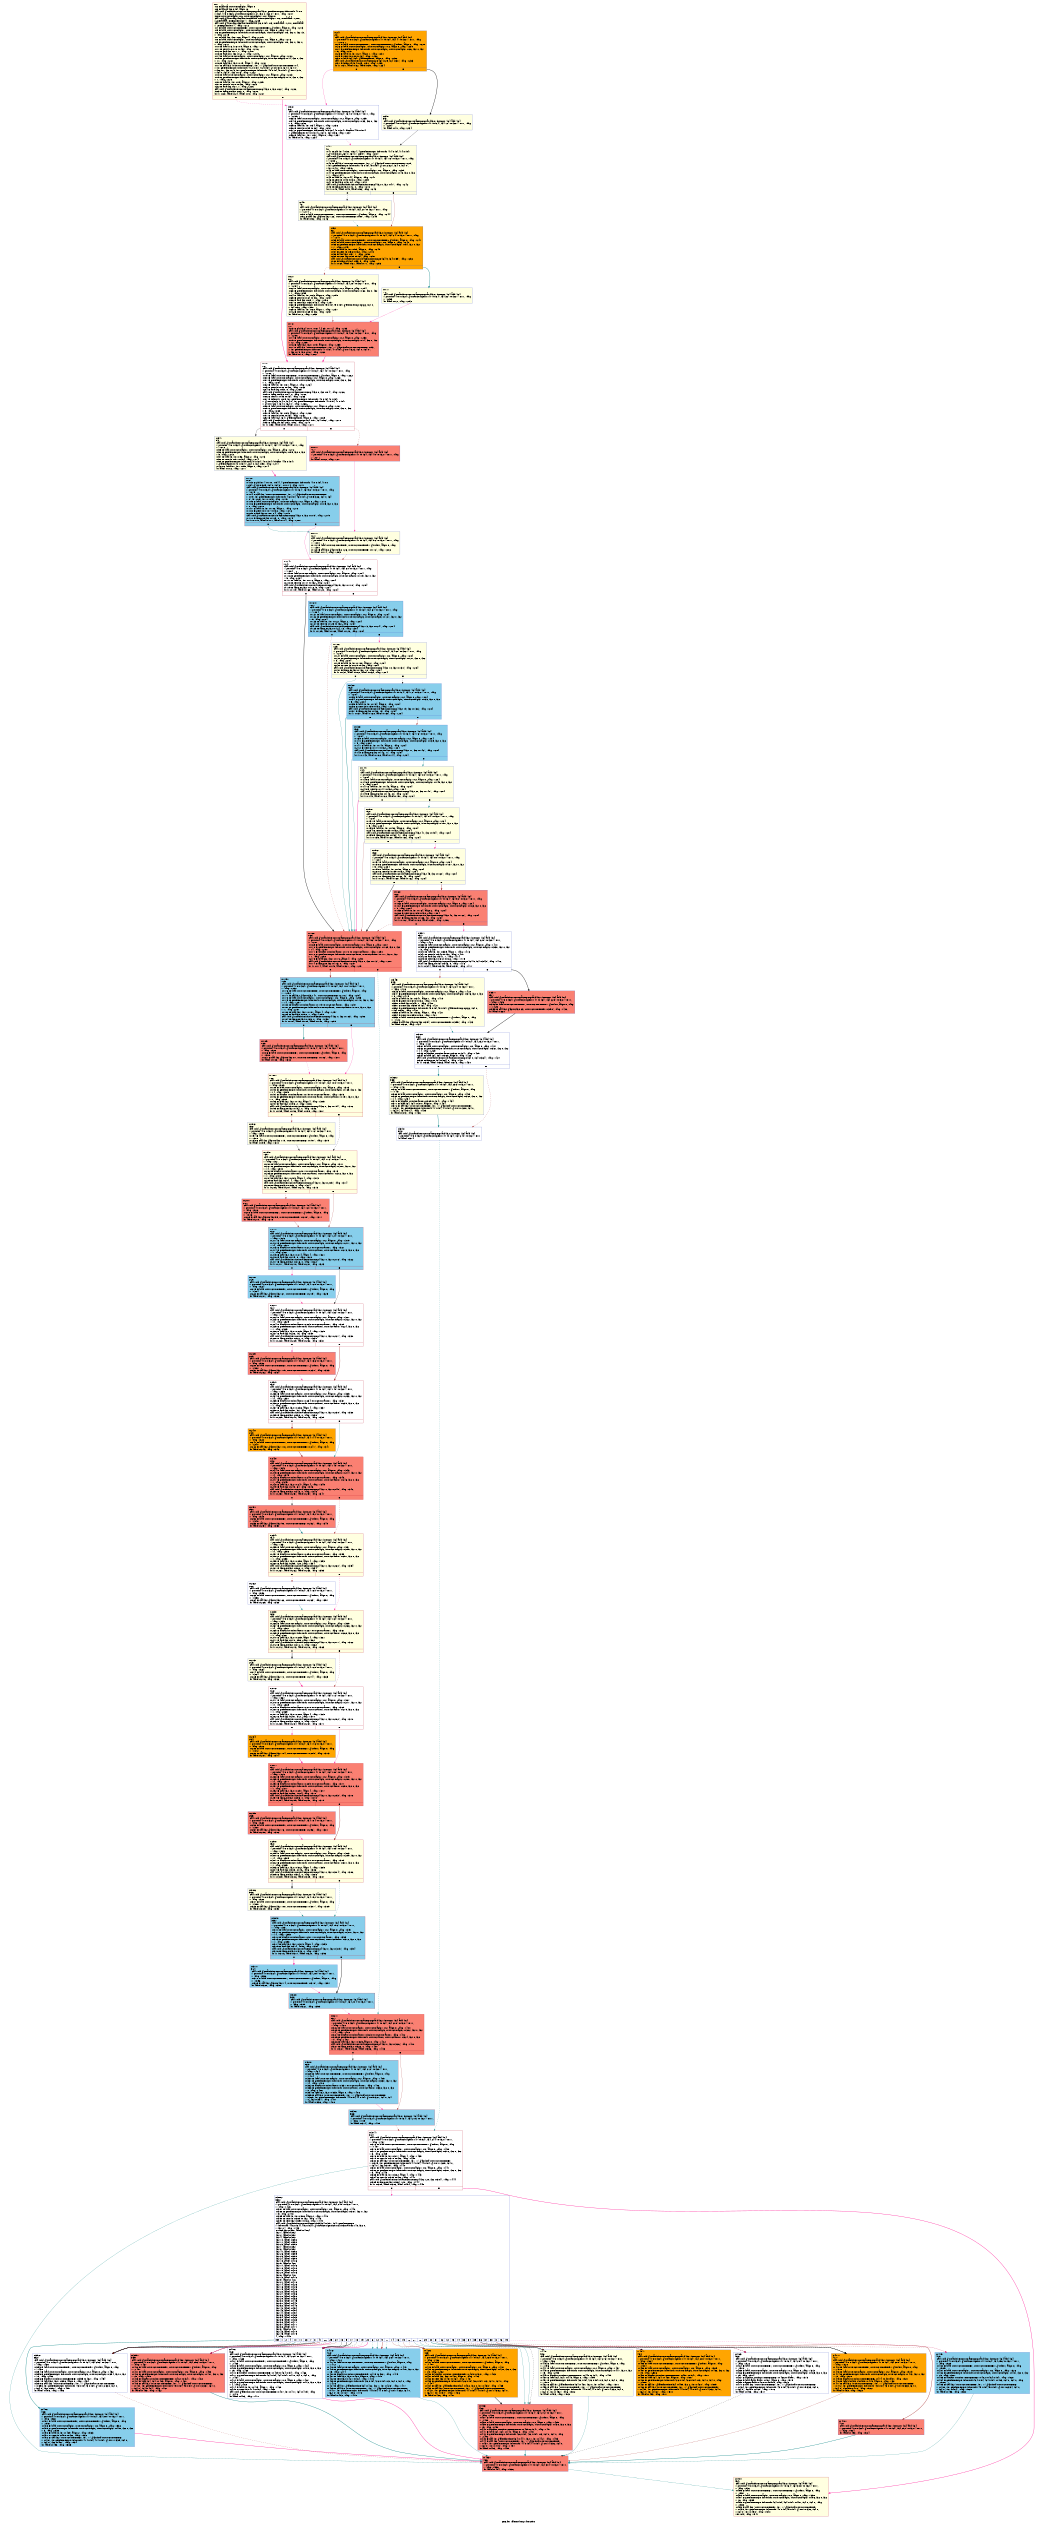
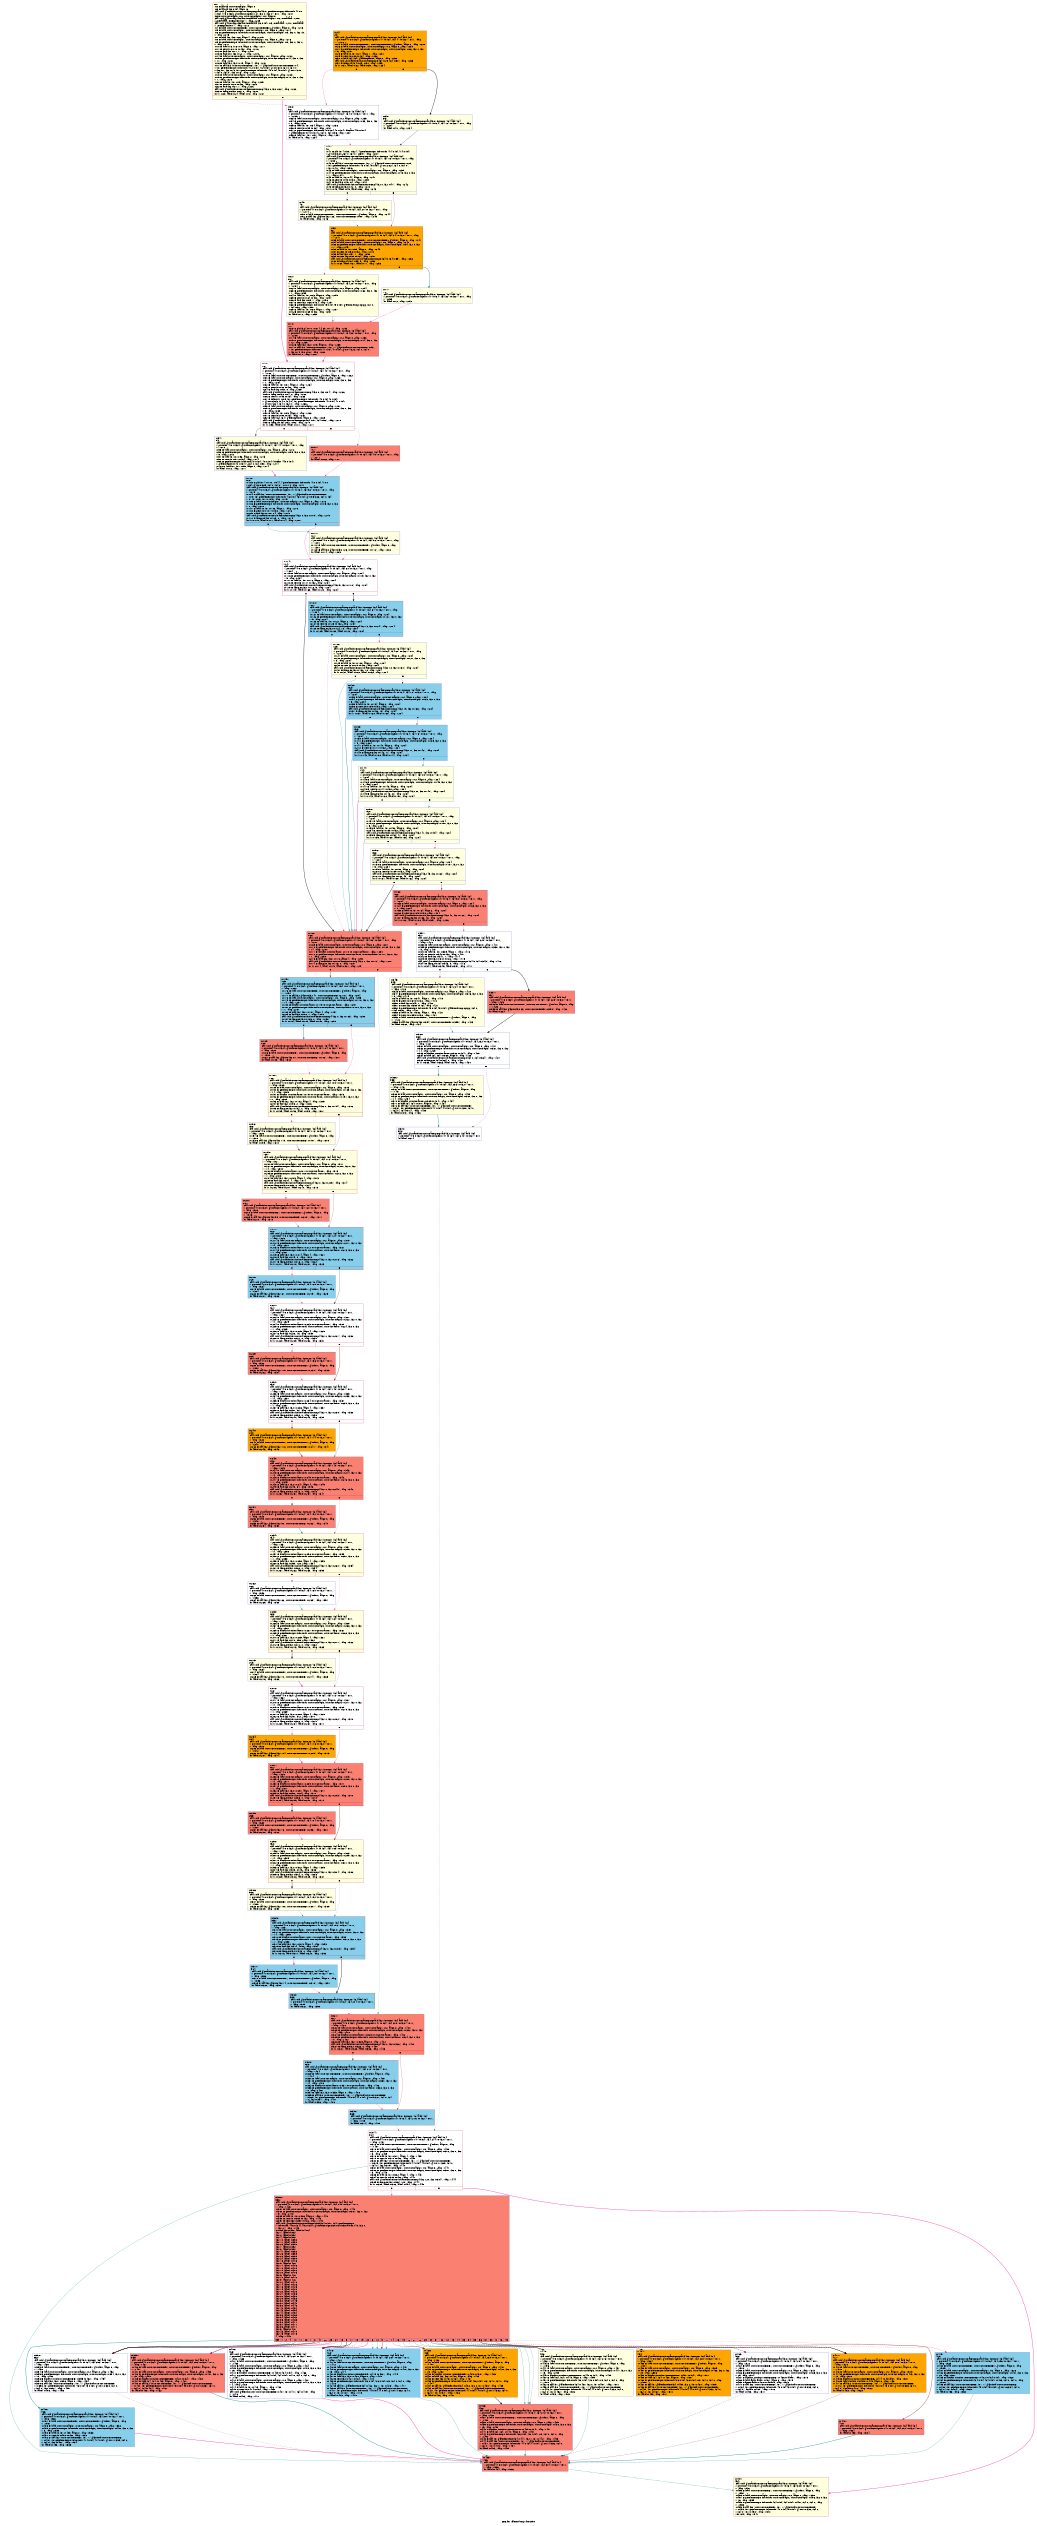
edge "%101:" -> "%111:": now "%101:" -> "%102:"
edge "%114:" -> "%120:": added
node "%386:": fillcolor white -> salmon
